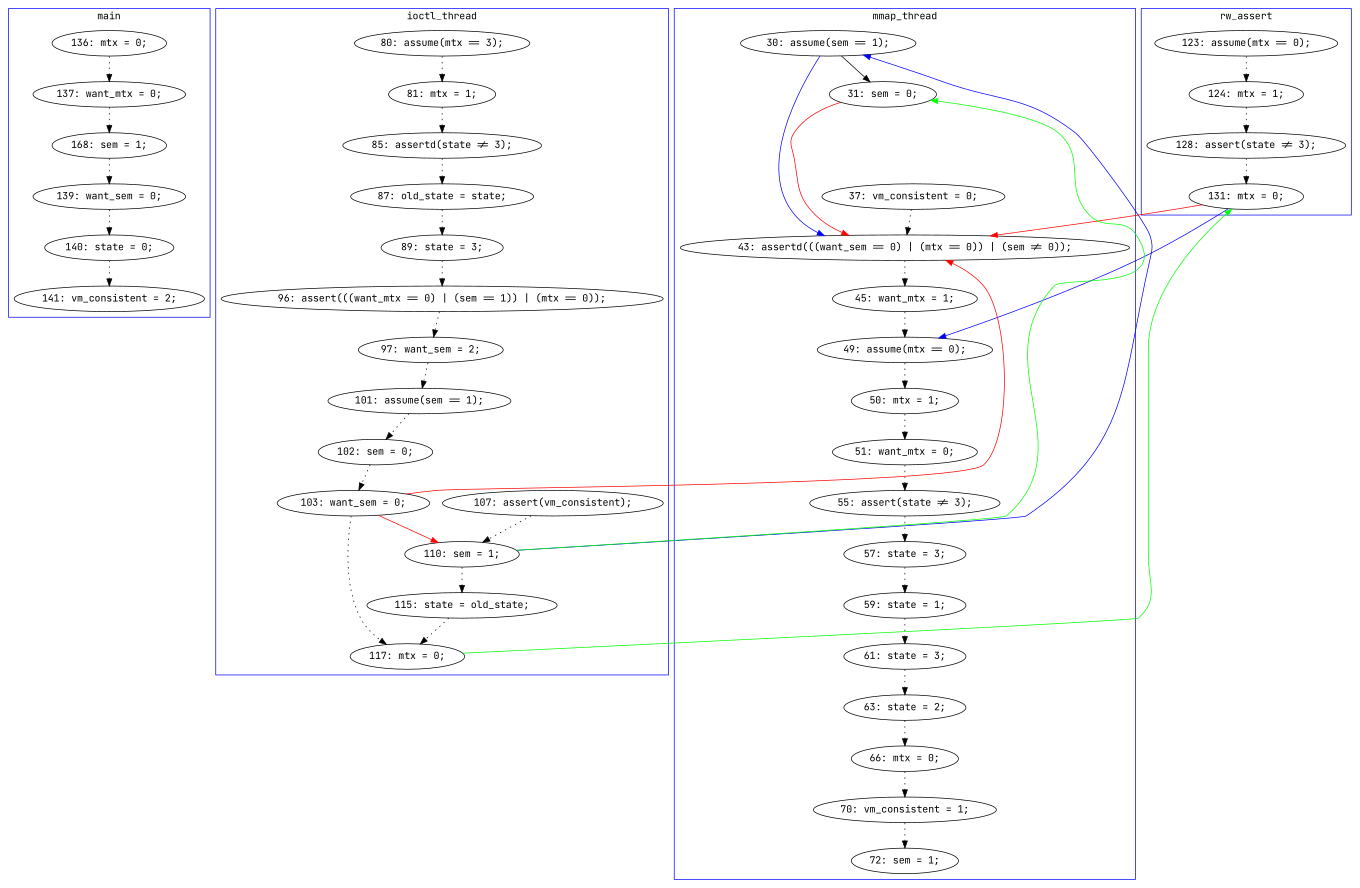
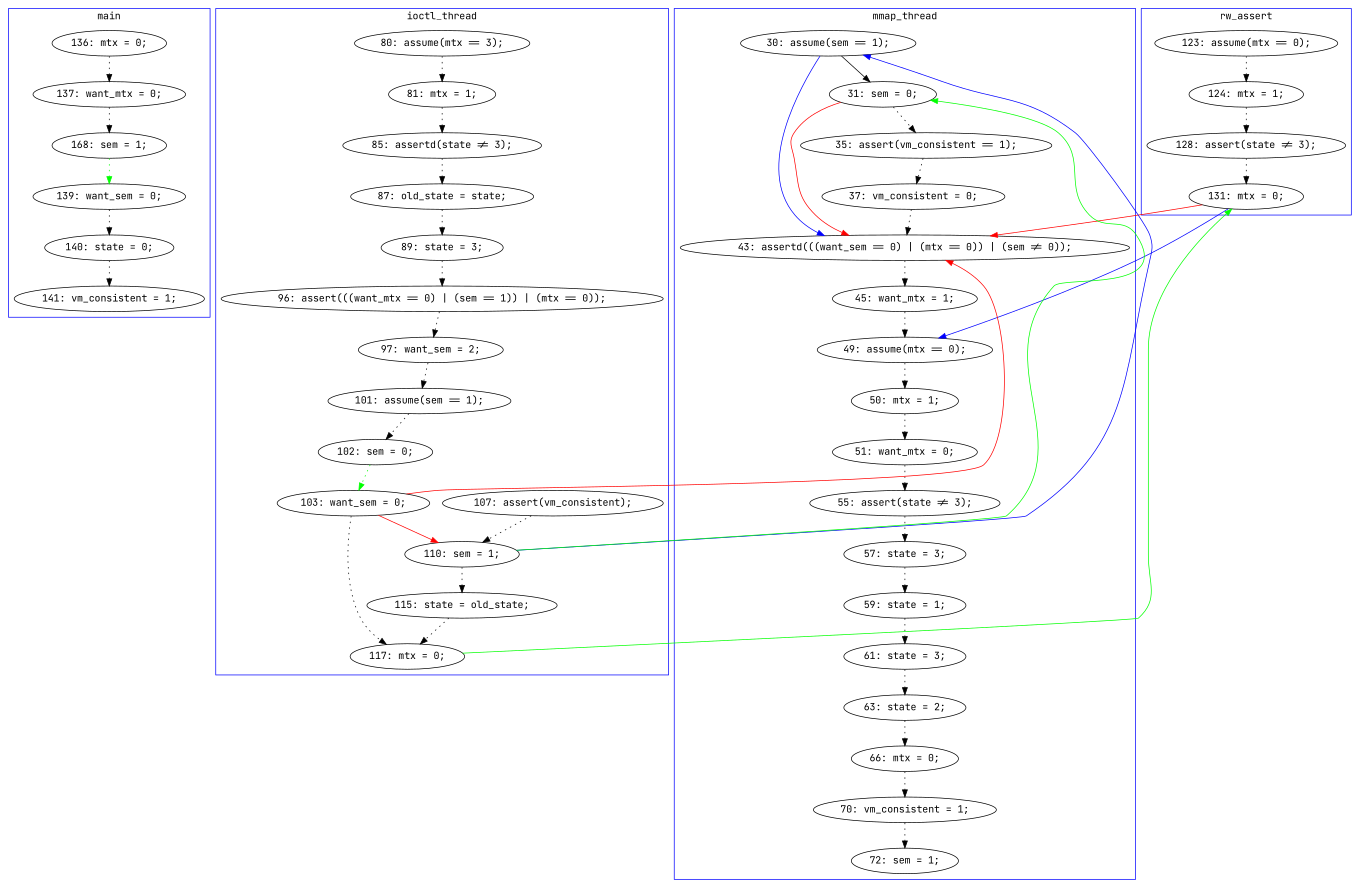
node "35: assert(vm_consistent == 1);": added
edge "168: sem = 1;" -> "139: want_sem = 0;": color black -> Green
node "141: vm_consistent = 2;": label "141: vm_consistent = 2;" -> "141: vm_consistent = 1;"
edge "102: sem = 0;" -> "103: want_sem = 0;": color black -> Green
